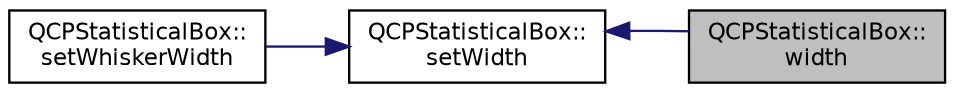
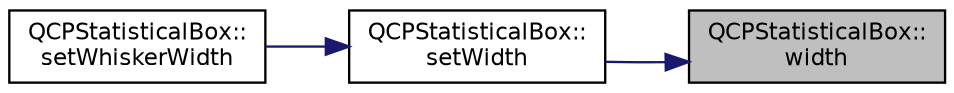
edge "QCPStatisticalBox:: width" -> "QCPStatisticalBox:: setWidth": reversed
